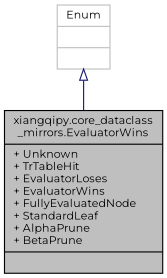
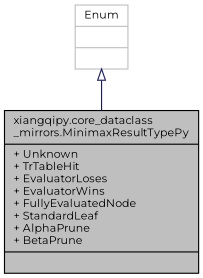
node "xiangqipy.core_dataclass": text "_mirrors.EvaluatorWins" -> "_mirrors.MinimaxResultTypePy"
